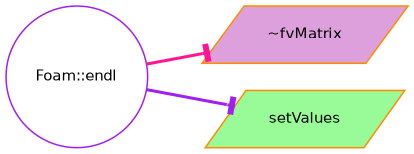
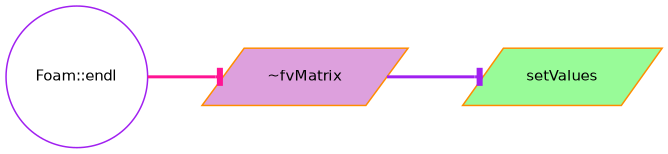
edge "Foam::endl" -> "setValues": now "~fvMatrix" -> "setValues"
